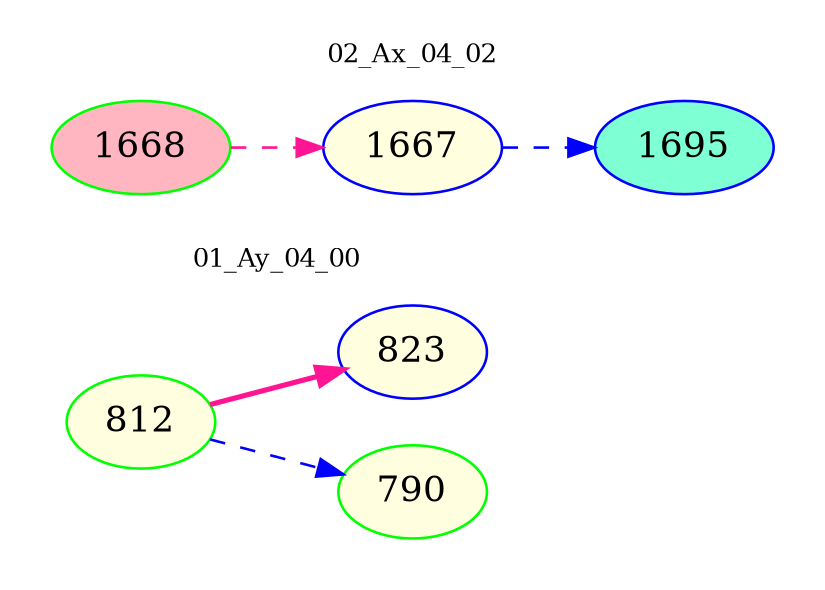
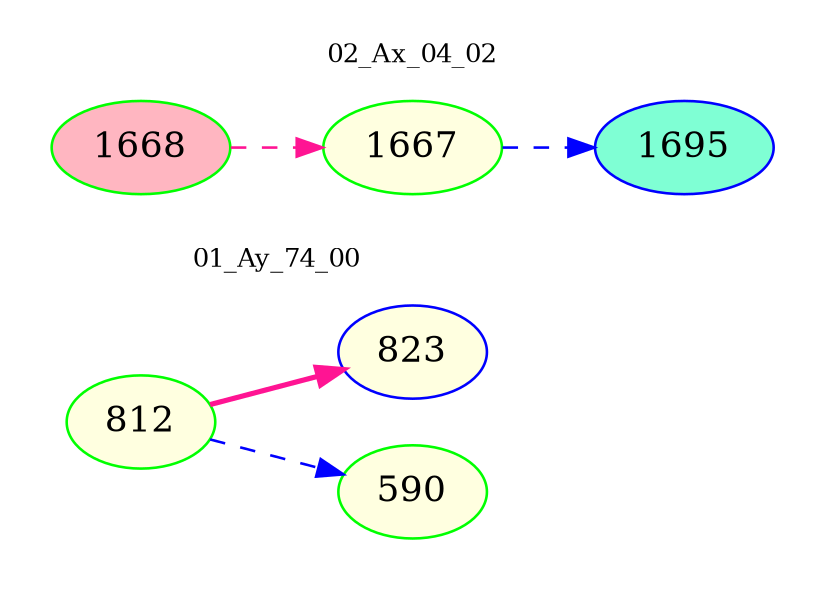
node "1667": color blue -> green
cluster "01_Ay_04_00": label "01_Ay_04_00" -> "01_Ay_74_00"
node "790": label "790" -> "590"
